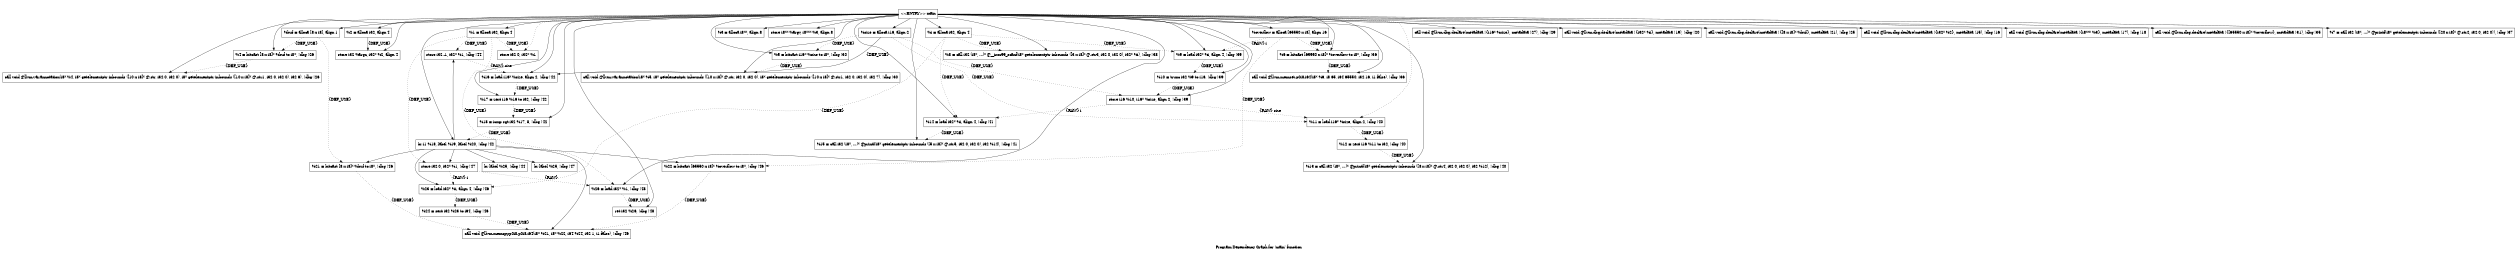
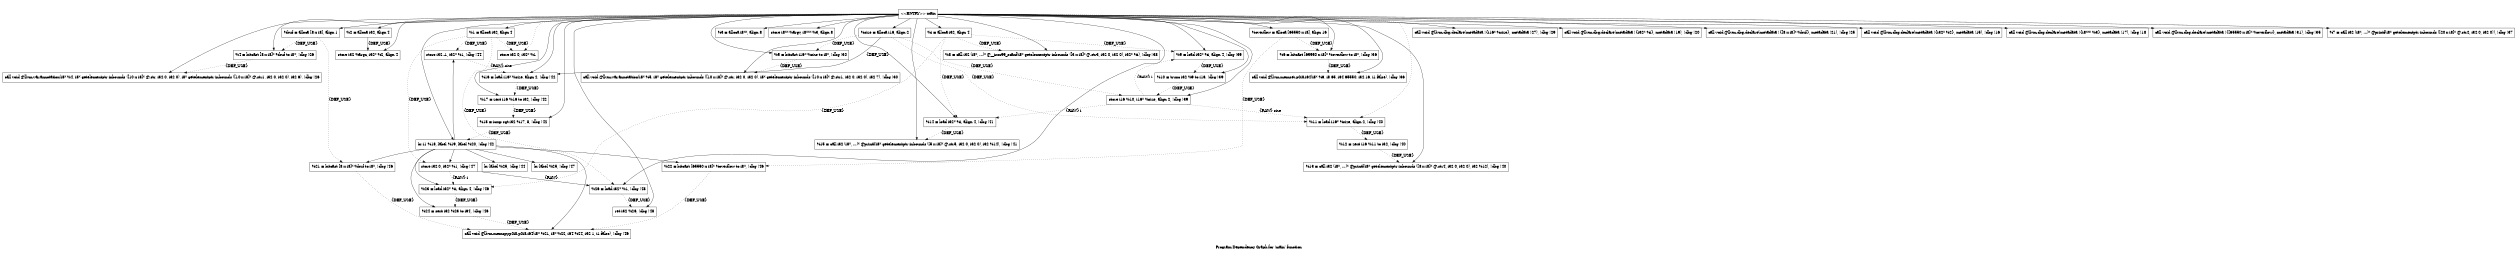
edge "%overflow = alloca [65550 x i8], align 16" -> "%9 = load i32* %i, align 4, !dbg !39": now "store i16 %10, i16* %size, align 2, !dbg !39" -> "%9 = load i32* %i, align 4, !dbg !39"
edge "br i1 %18, label %19, label %20, !dbg !42" -> "%24 = sext i32 %23 to i64, !dbg !46": added
edge "store i32 0, i32* %1, !dbg !47" -> "%26 = load i32* %1, !dbg !48": style dotted -> solid
